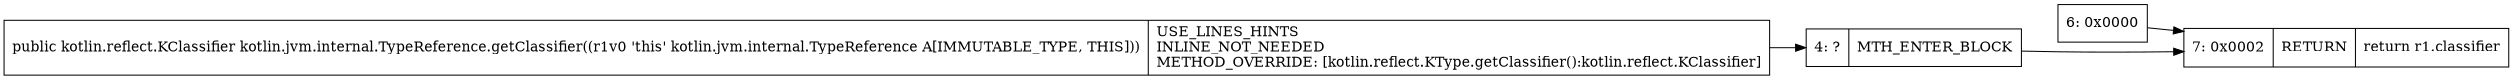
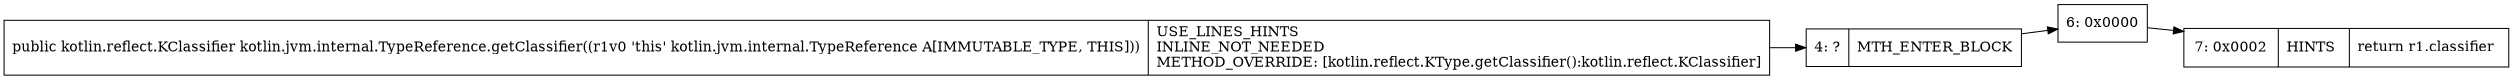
node "7: 0x0002": text "RETURN" -> "HINTS"
edge "4: ?" -> "7: 0x0002": now "4: ?" -> "6: 0x0000"
